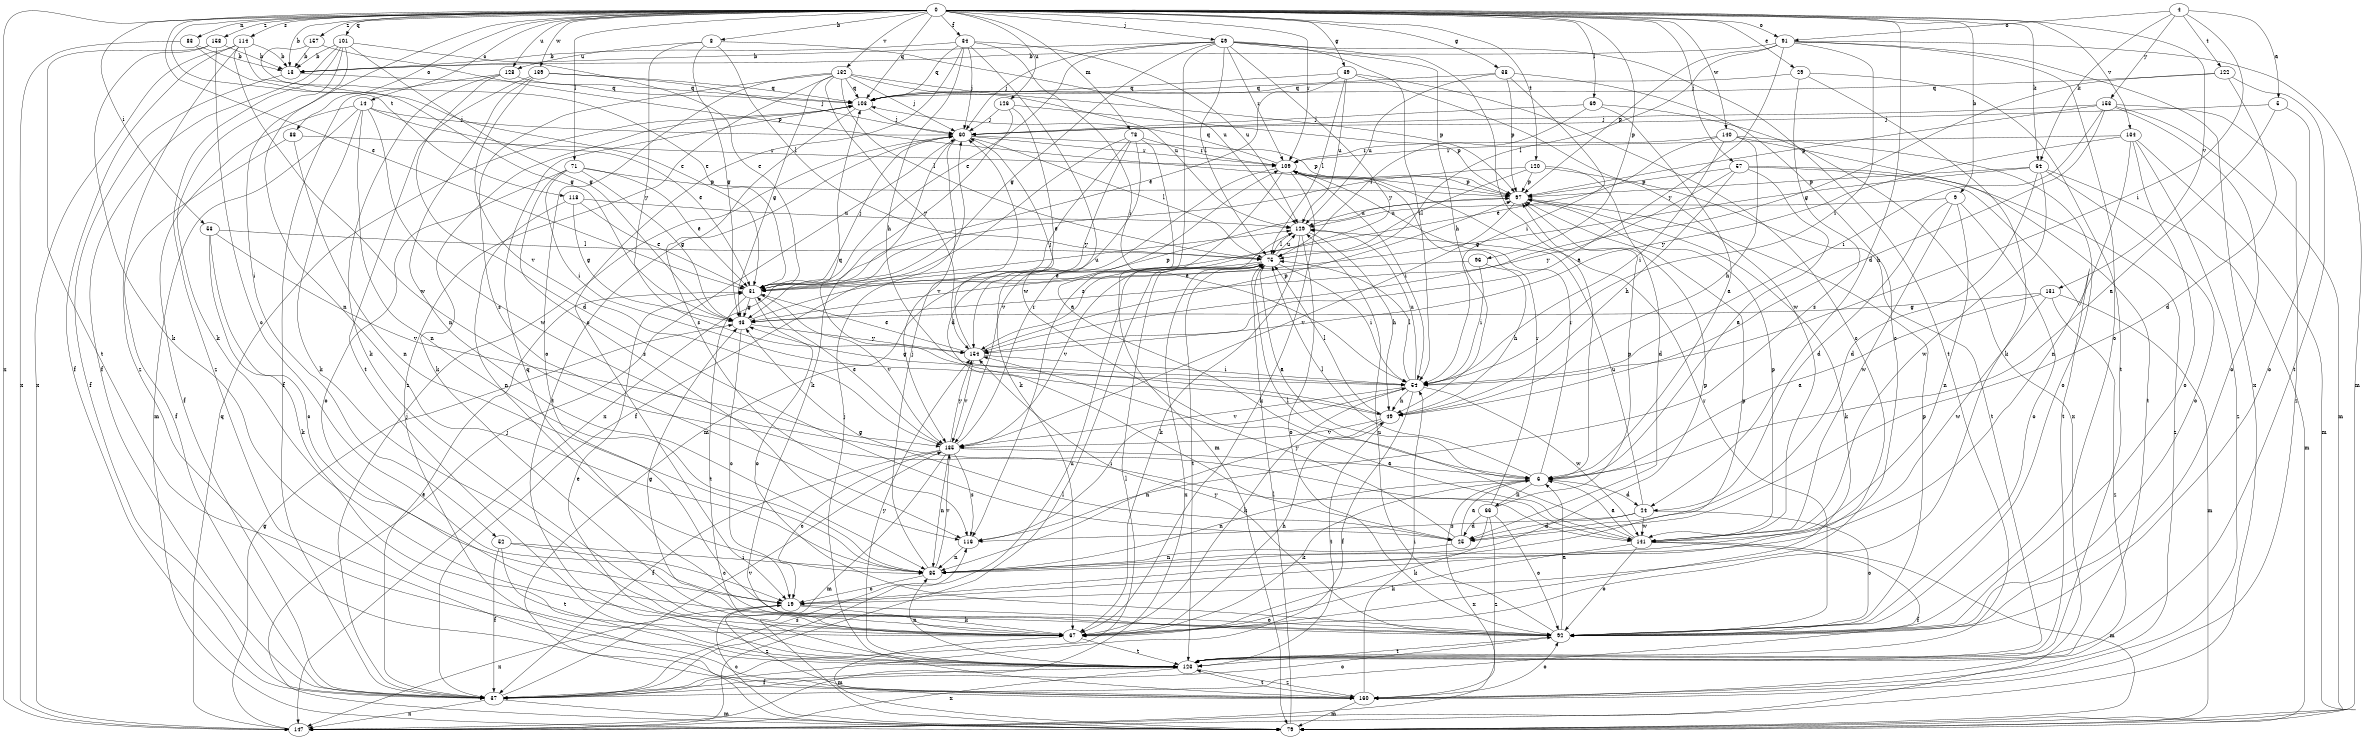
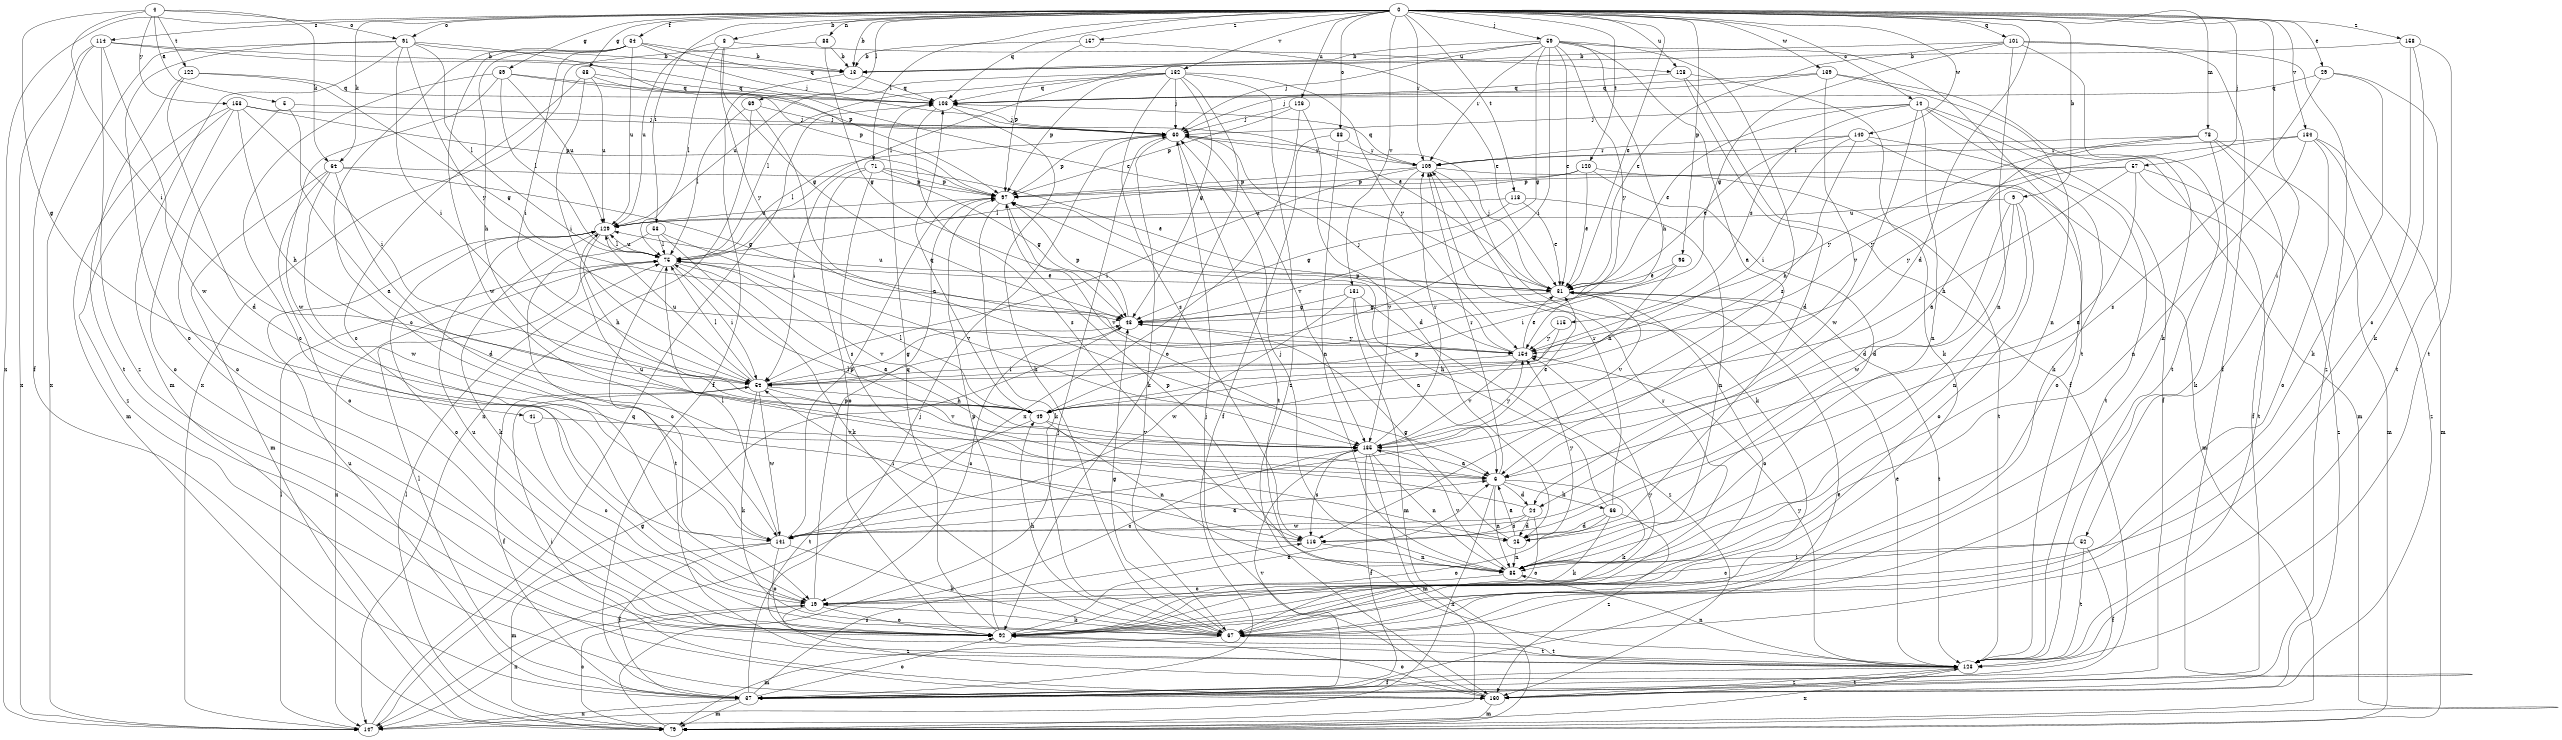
node "115": added
node "41": added
